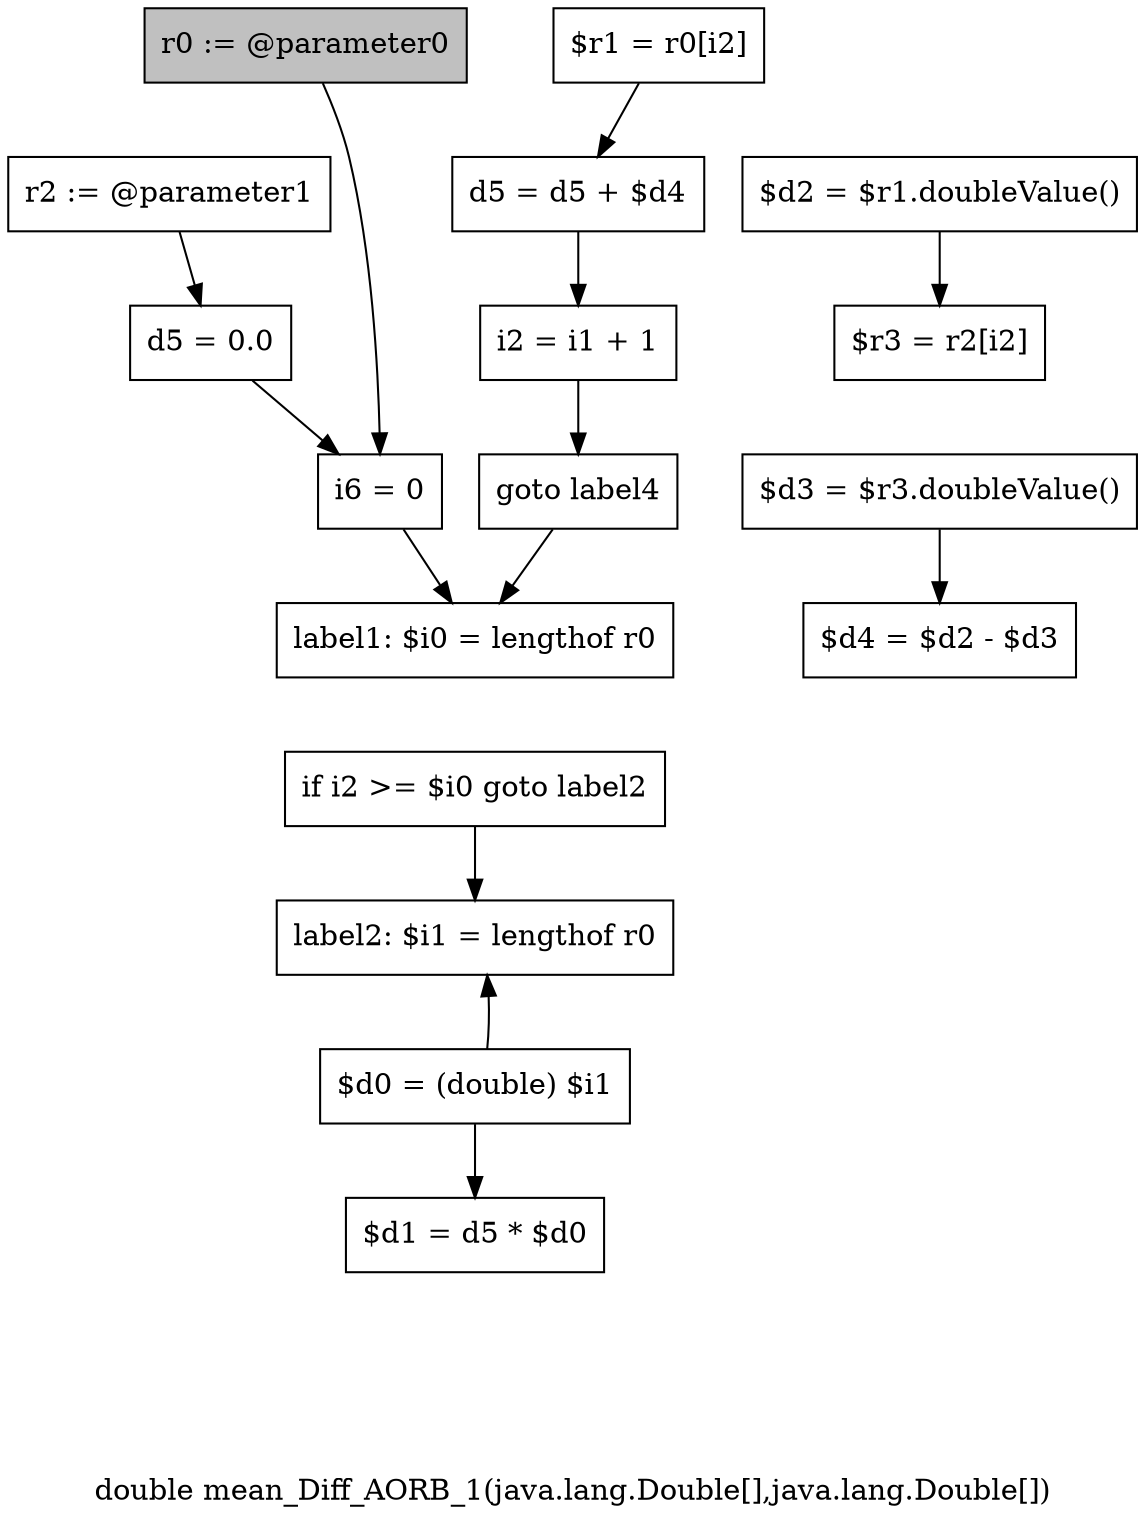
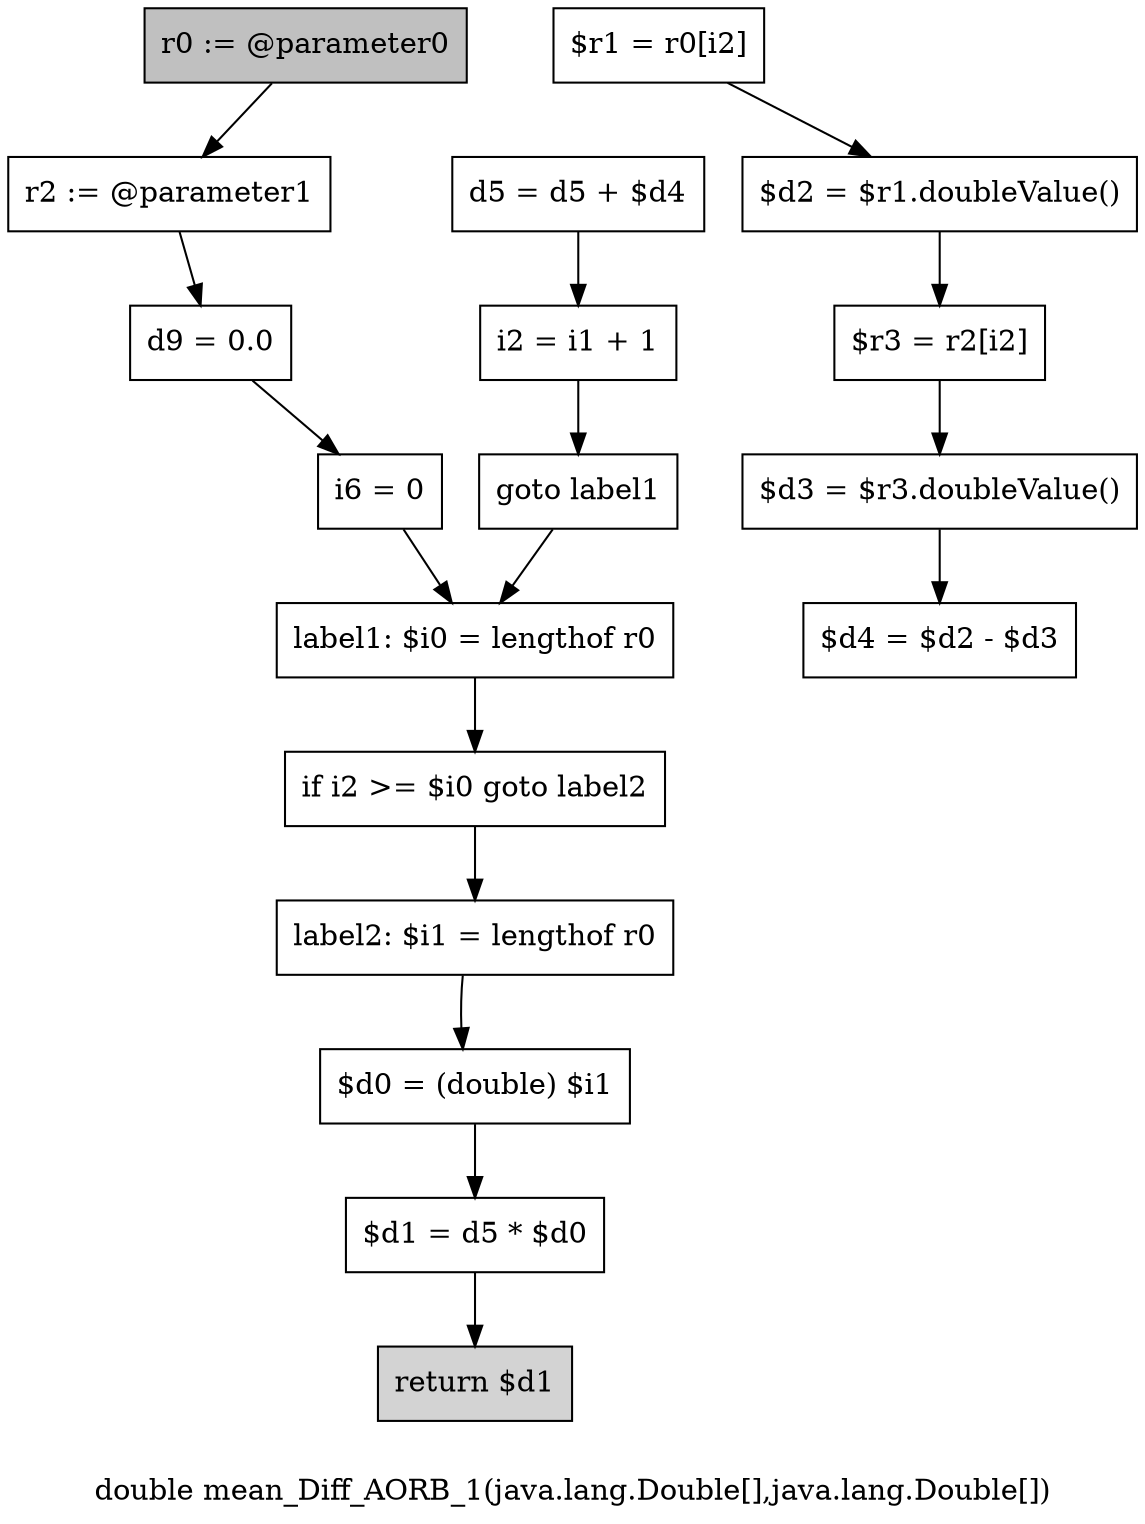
edge "$r1 = r0[i2]" -> "d5 = d5 + $d4": now "$r1 = r0[i2]" -> "$d2 = $r1.doubleValue()"
edge "r0 := @parameter0" -> "i6 = 0": now "r0 := @parameter0" -> "r2 := @parameter1"
node "d5 = 0.0": label "d5 = 0.0" -> "d9 = 0.0"
edge "$r3 = r2[i2]" -> "$d3 = $r3.doubleValue()": added
node "goto label4": label "goto label4" -> "goto label1"
edge "label1: $i0 = lengthof r0" -> "if i2 >= $i0 goto label2": added
edge "$d0 = (double) $i1" -> "label2: $i1 = lengthof r0": reversed
node "return $d1": added
